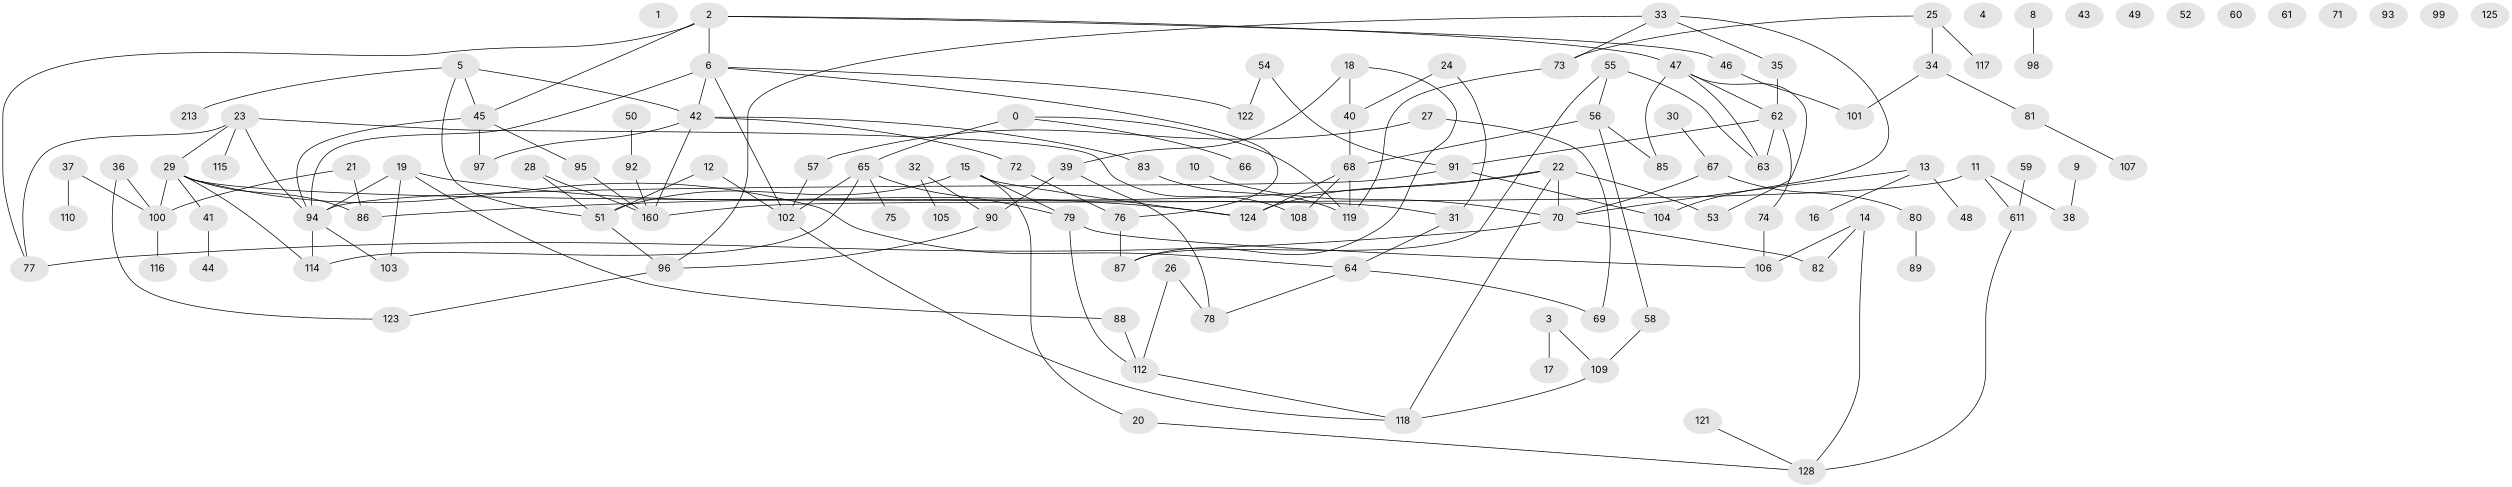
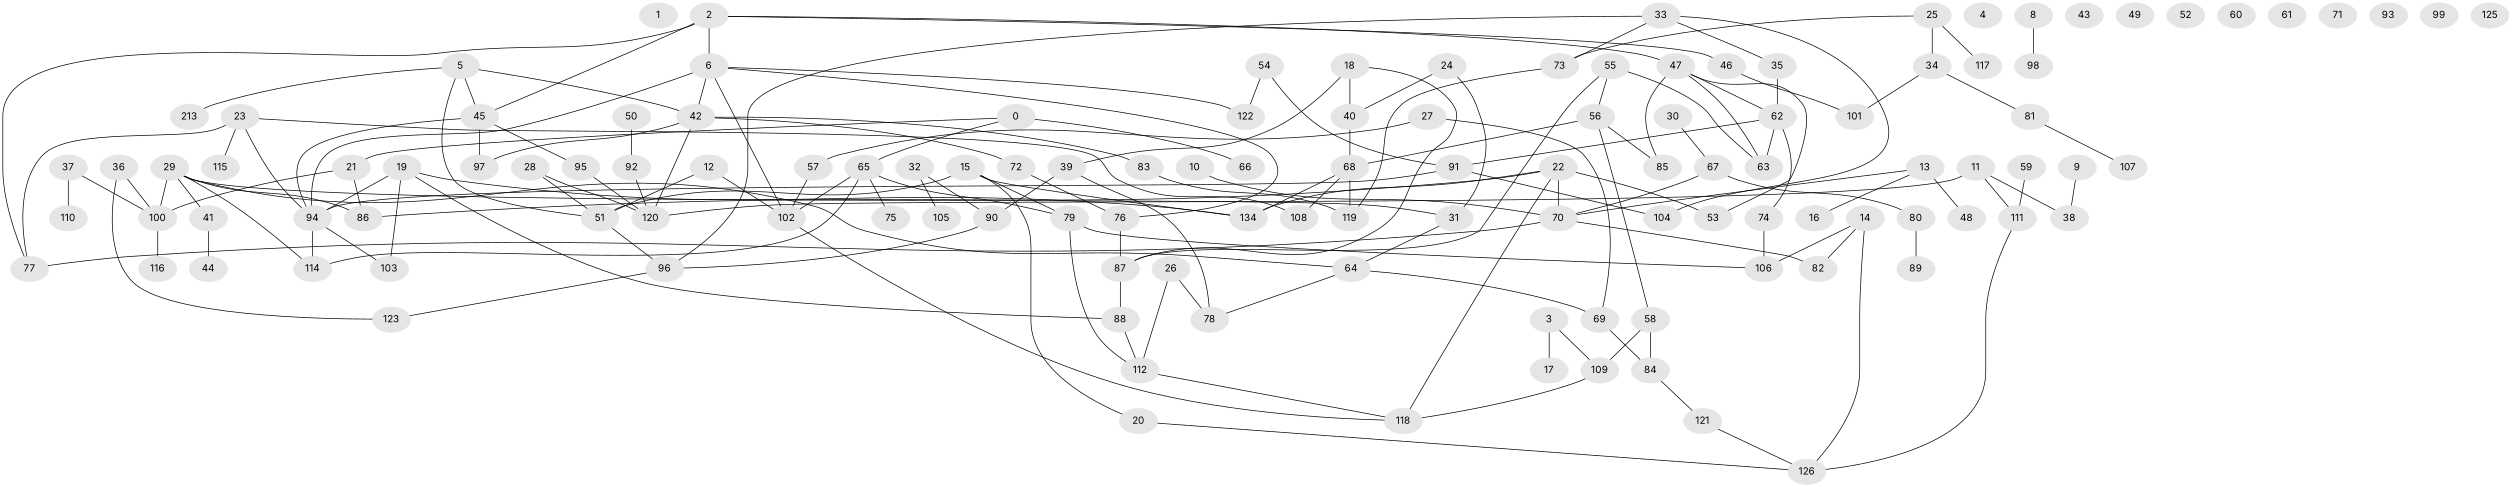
edge "0" -- "119": now "0" -- "21"
edge "23" -- "29": removed
node "160": label "160" -> "120"
node "124": label "124" -> "134"
node "611": label "611" -> "111"
edge "87" -- "88": added
node "84": added
node "128": label "128" -> "126"
